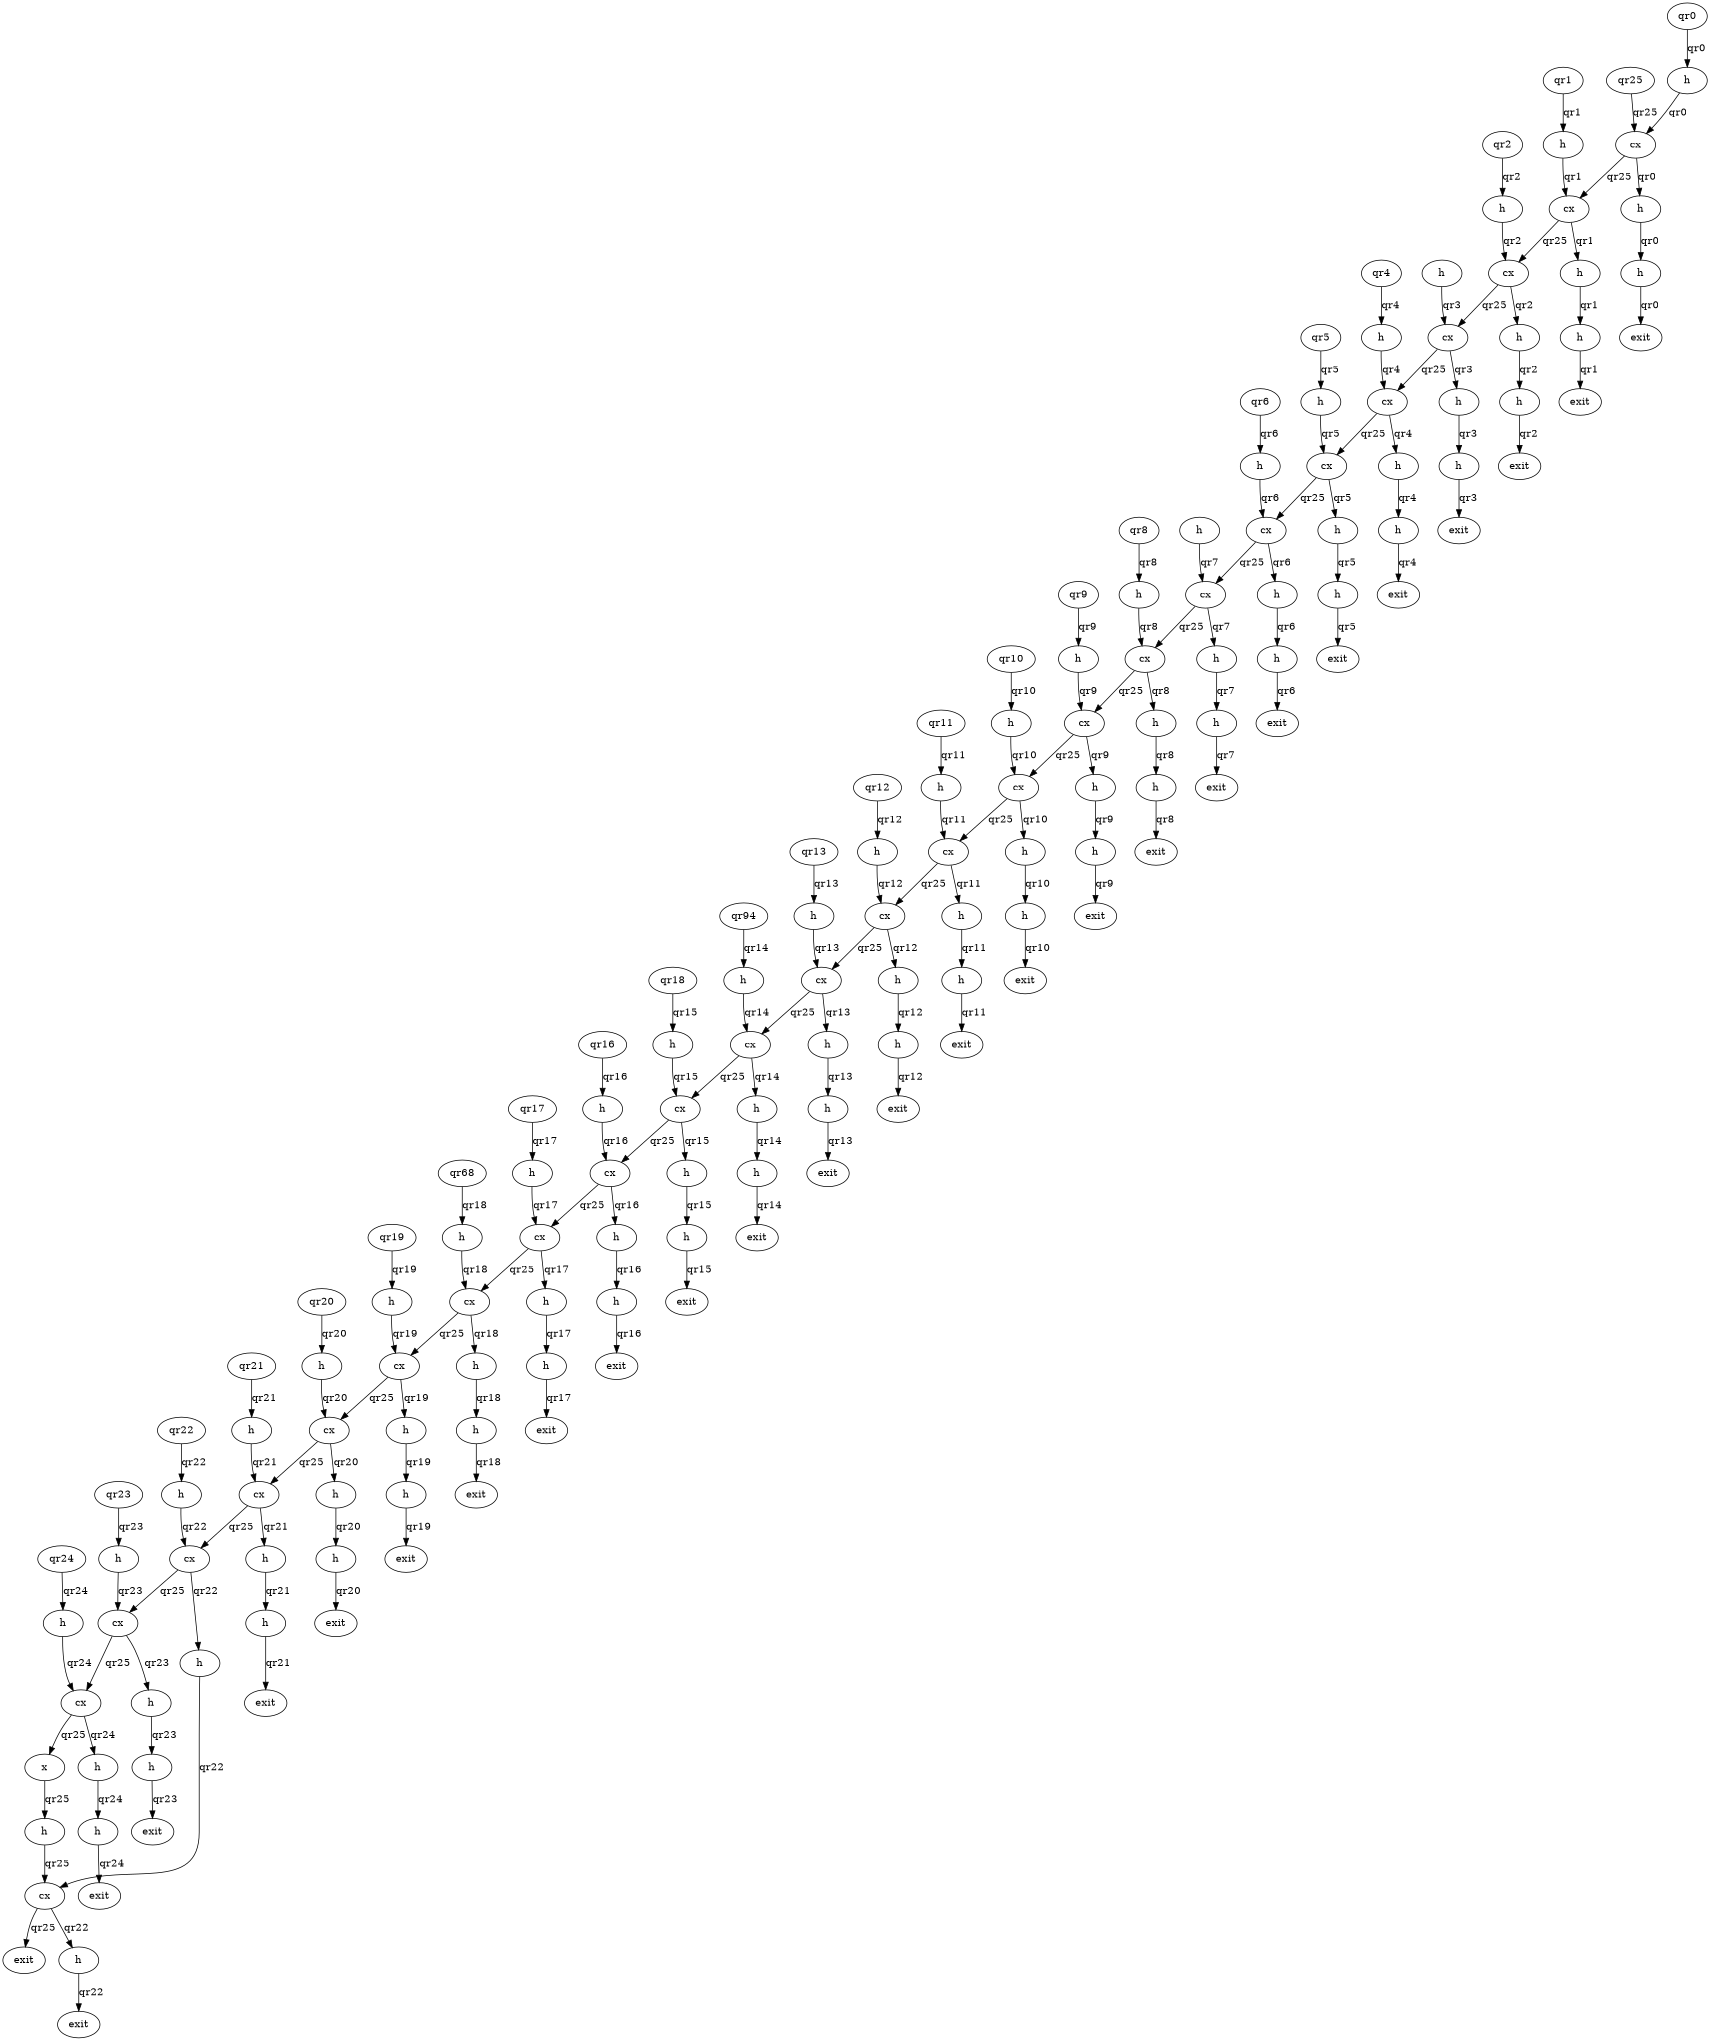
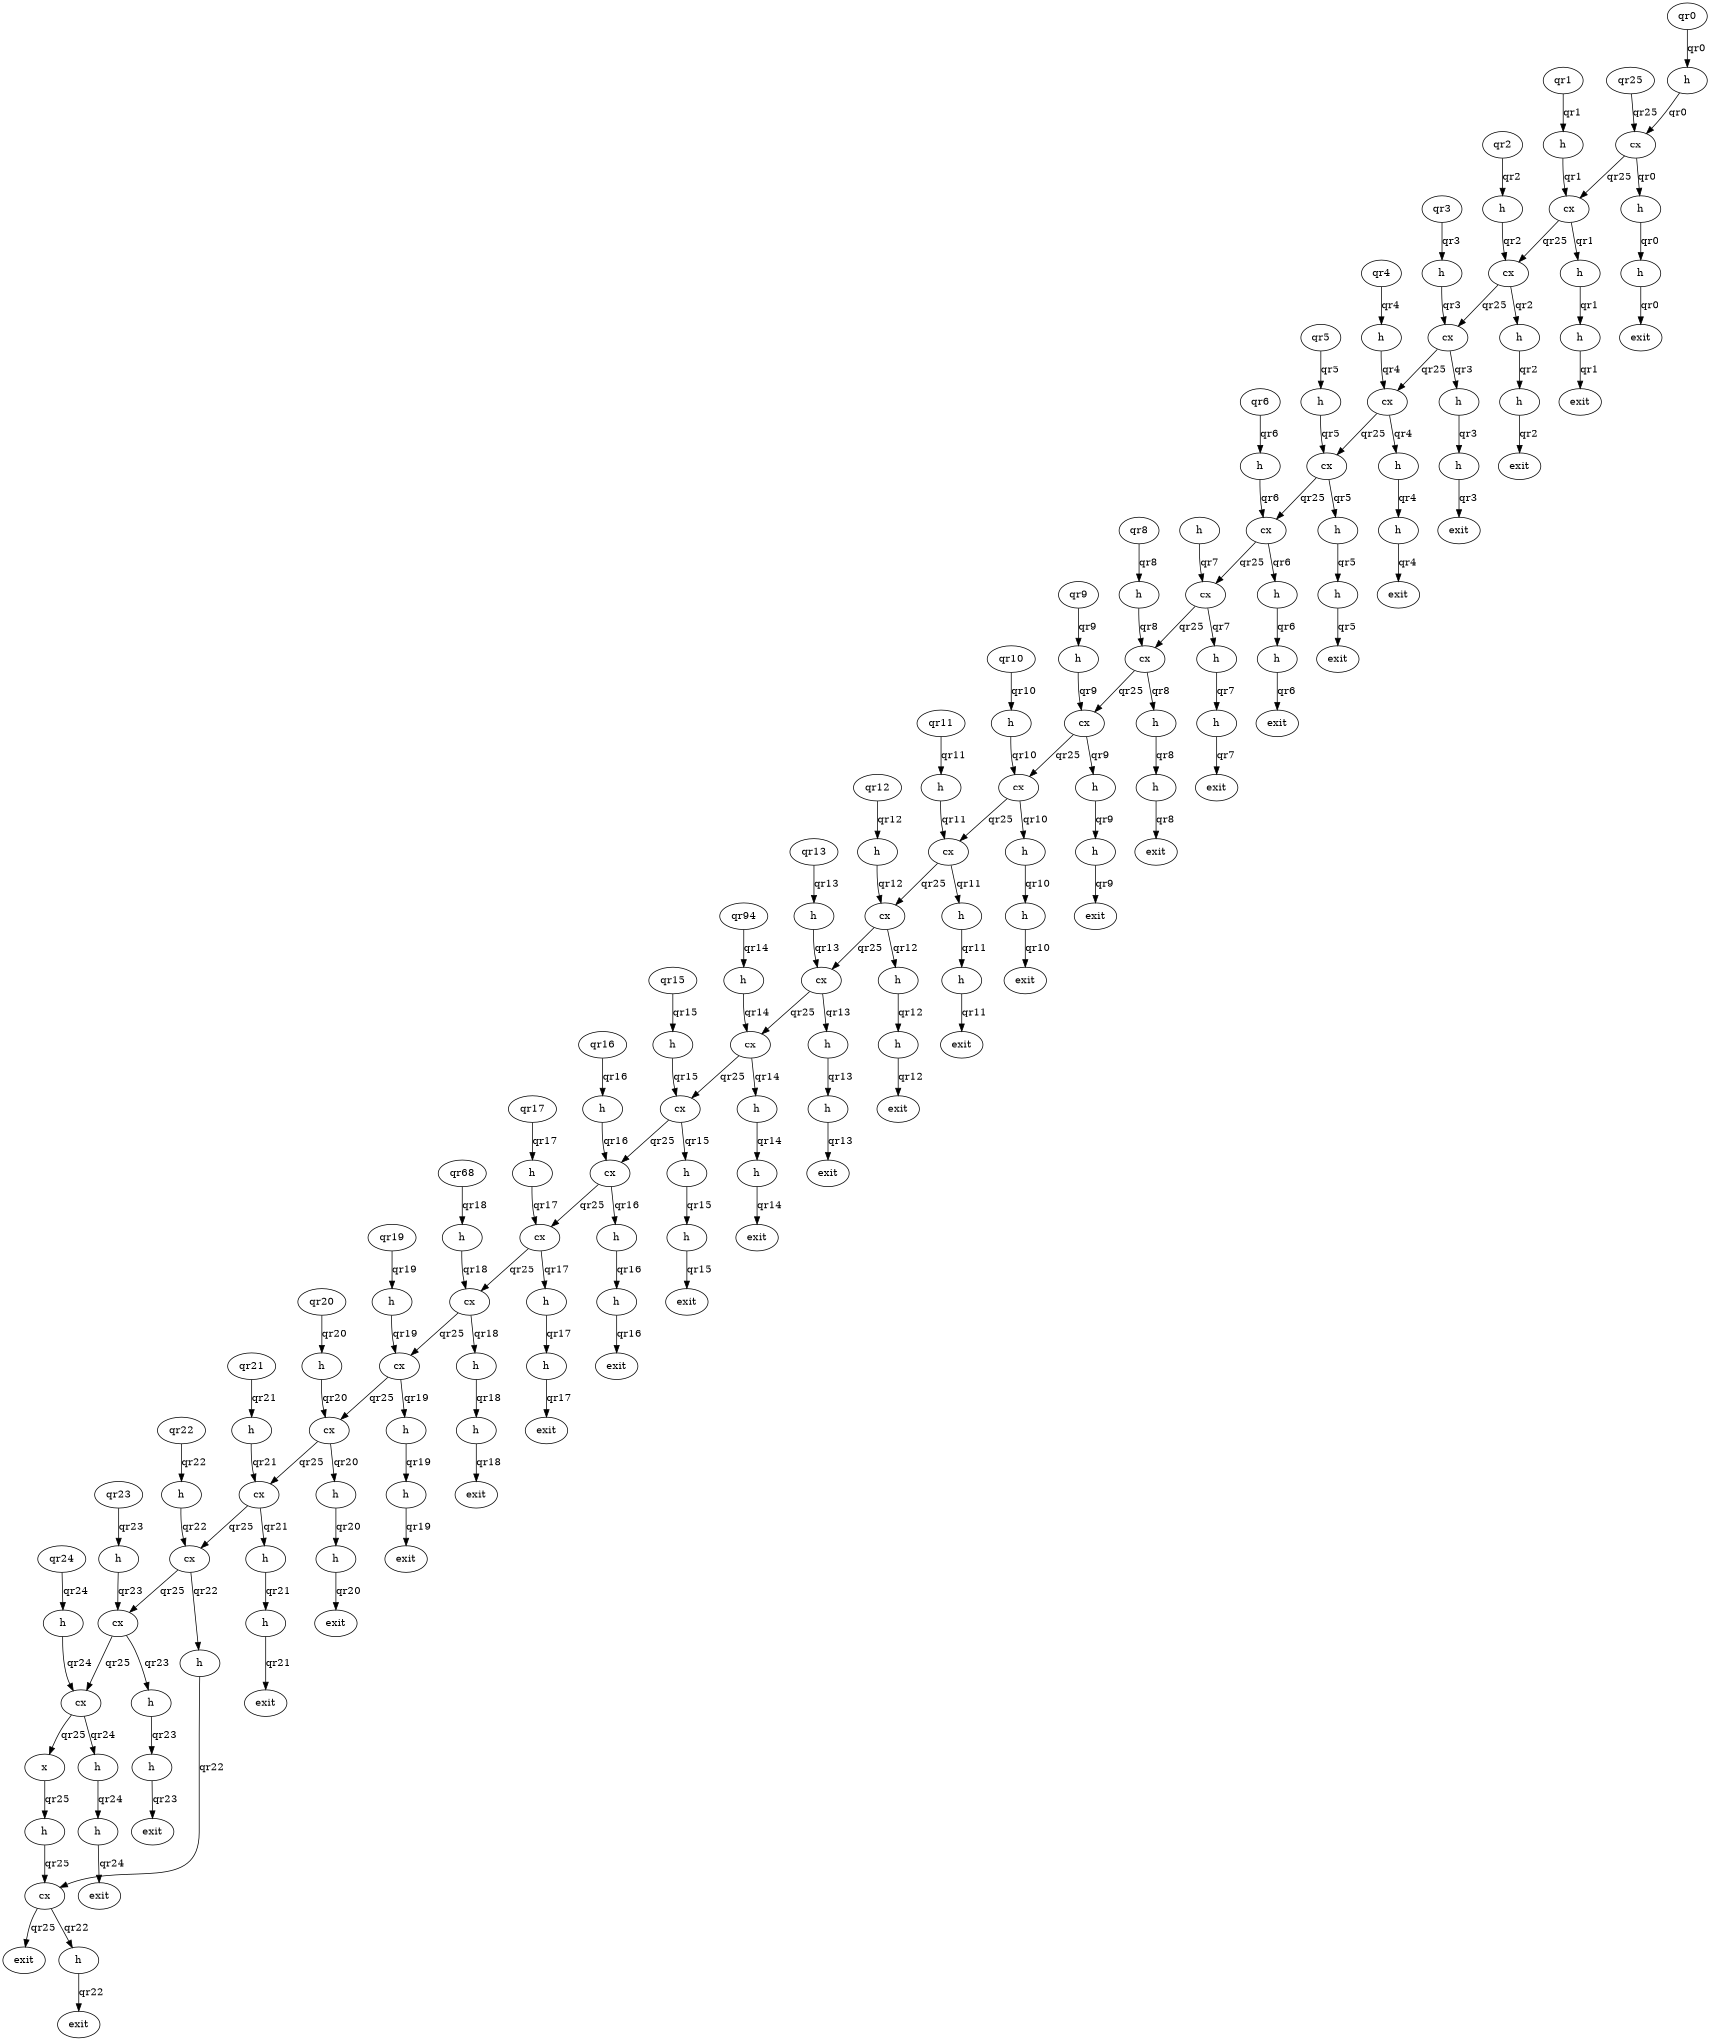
node "qr3": added
node "qr18": label "qr18" -> "qr15"
